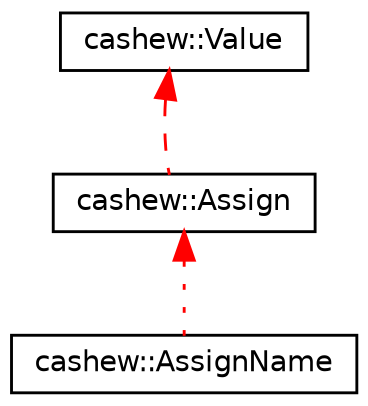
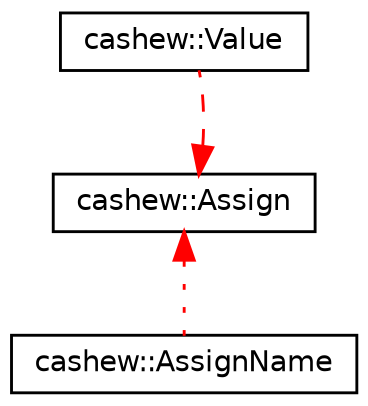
edge "cashew::Assign" -> "cashew::Value": reversed
